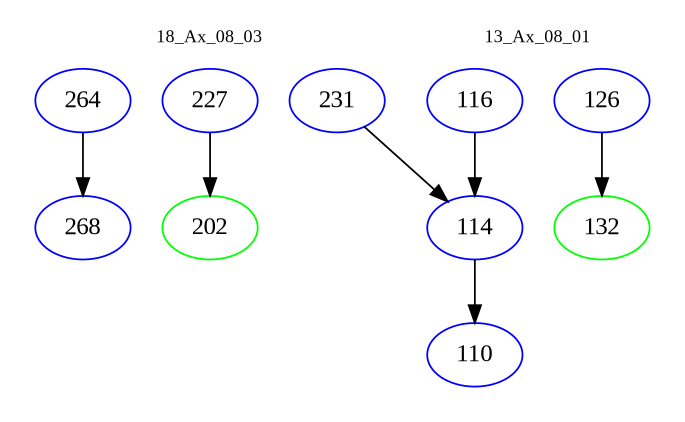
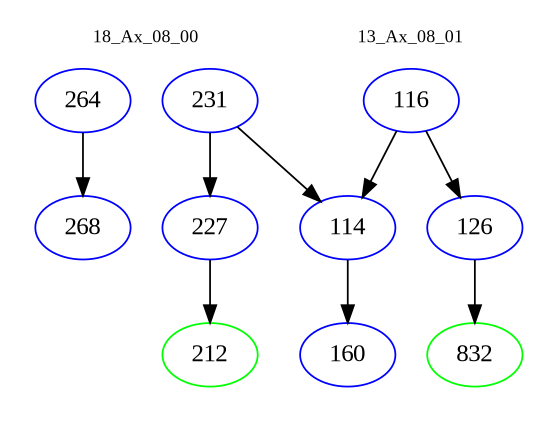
cluster "18_Ax_08_03": label "18_Ax_08_03" -> "18_Ax_08_00"
edge "231" -> "227": added
edge "116" -> "126": added
node "202": label "202" -> "212"
node "132": label "132" -> "832"
node "110": label "110" -> "160"
